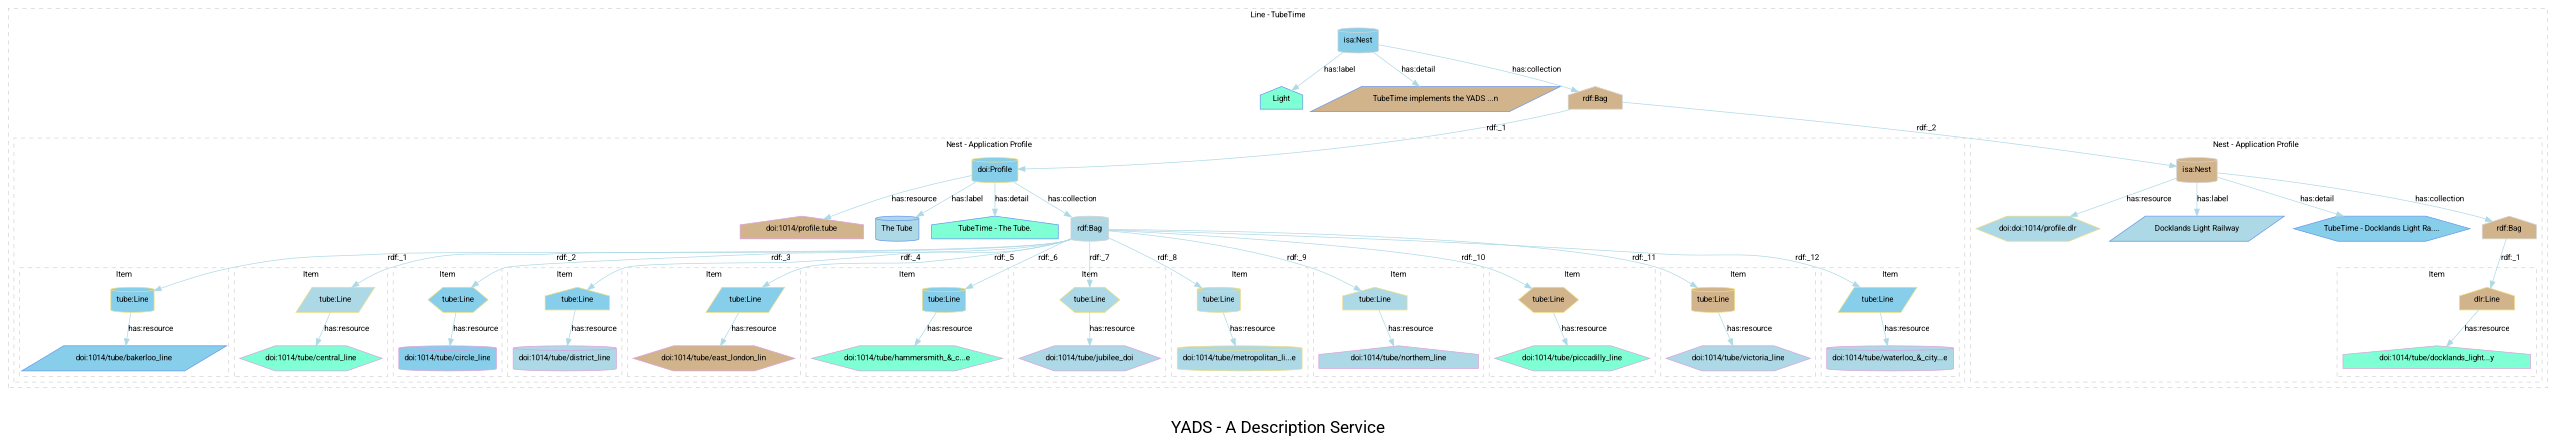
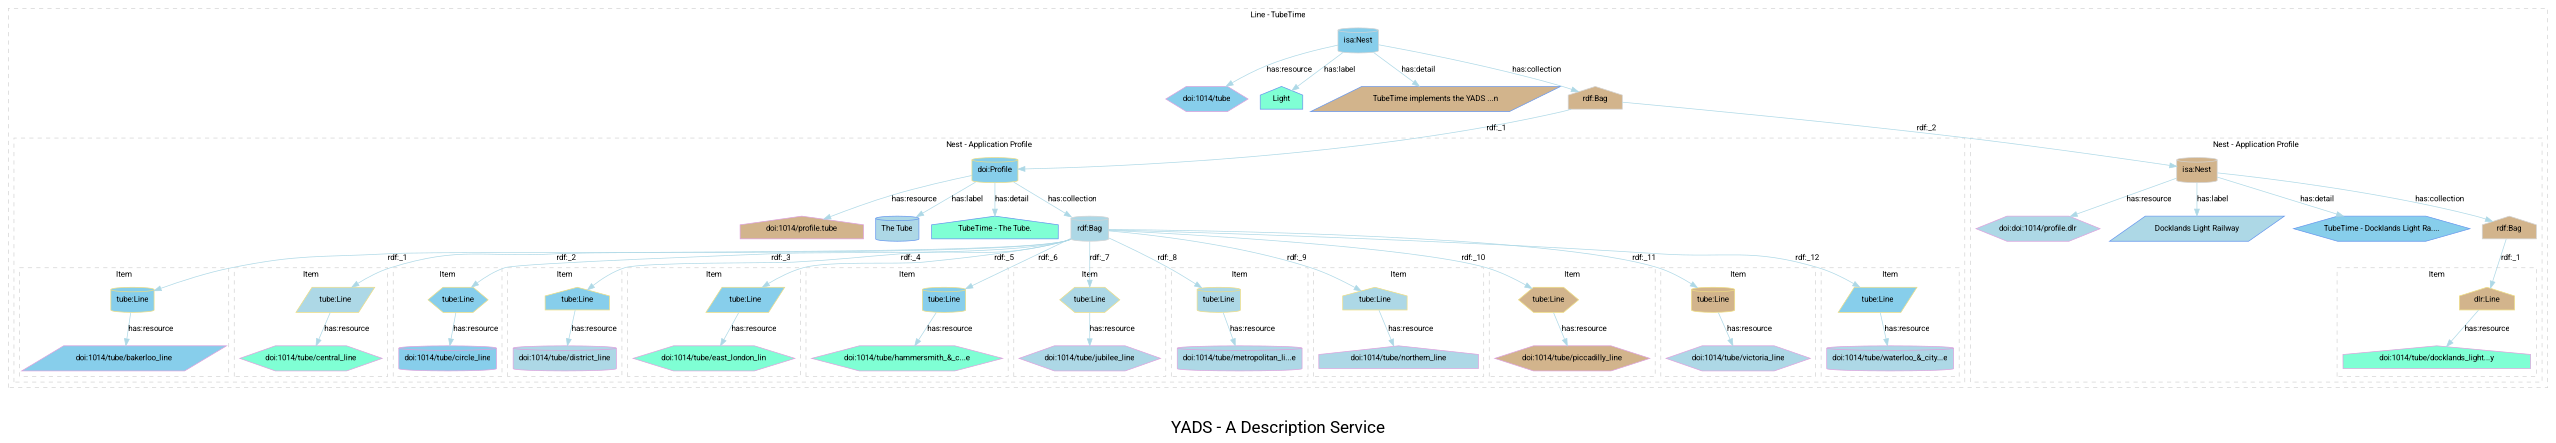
node "doi:1014/tube": added
node "doi:doi:1014/profile.dlr": color lightgoldenrod -> plum
node "doi:1014/tube/bakerloo_line": color cornflowerblue -> plum
node "doi:1014/tube/east_london_lin": fillcolor tan -> aquamarine
node "doi:1014/tube/jubilee_doi": label "doi:1014/tube/jubilee_doi" -> "doi:1014/tube/jubilee_line"
node "doi:1014/tube/metropolitan_li...e": color lightgoldenrod -> plum
node "doi:1014/tube/piccadilly_line": fillcolor aquamarine -> tan
